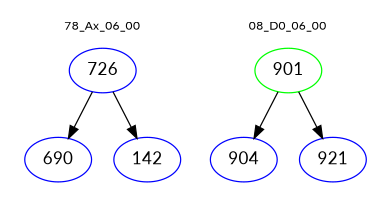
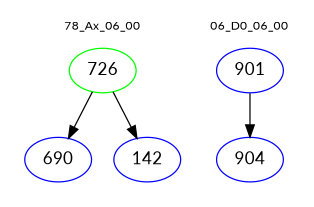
cluster "08_D0_06_00": label "08_D0_06_00" -> "06_D0_06_00"
node "726": color blue -> green
node "901": color green -> blue
node "921": removed
